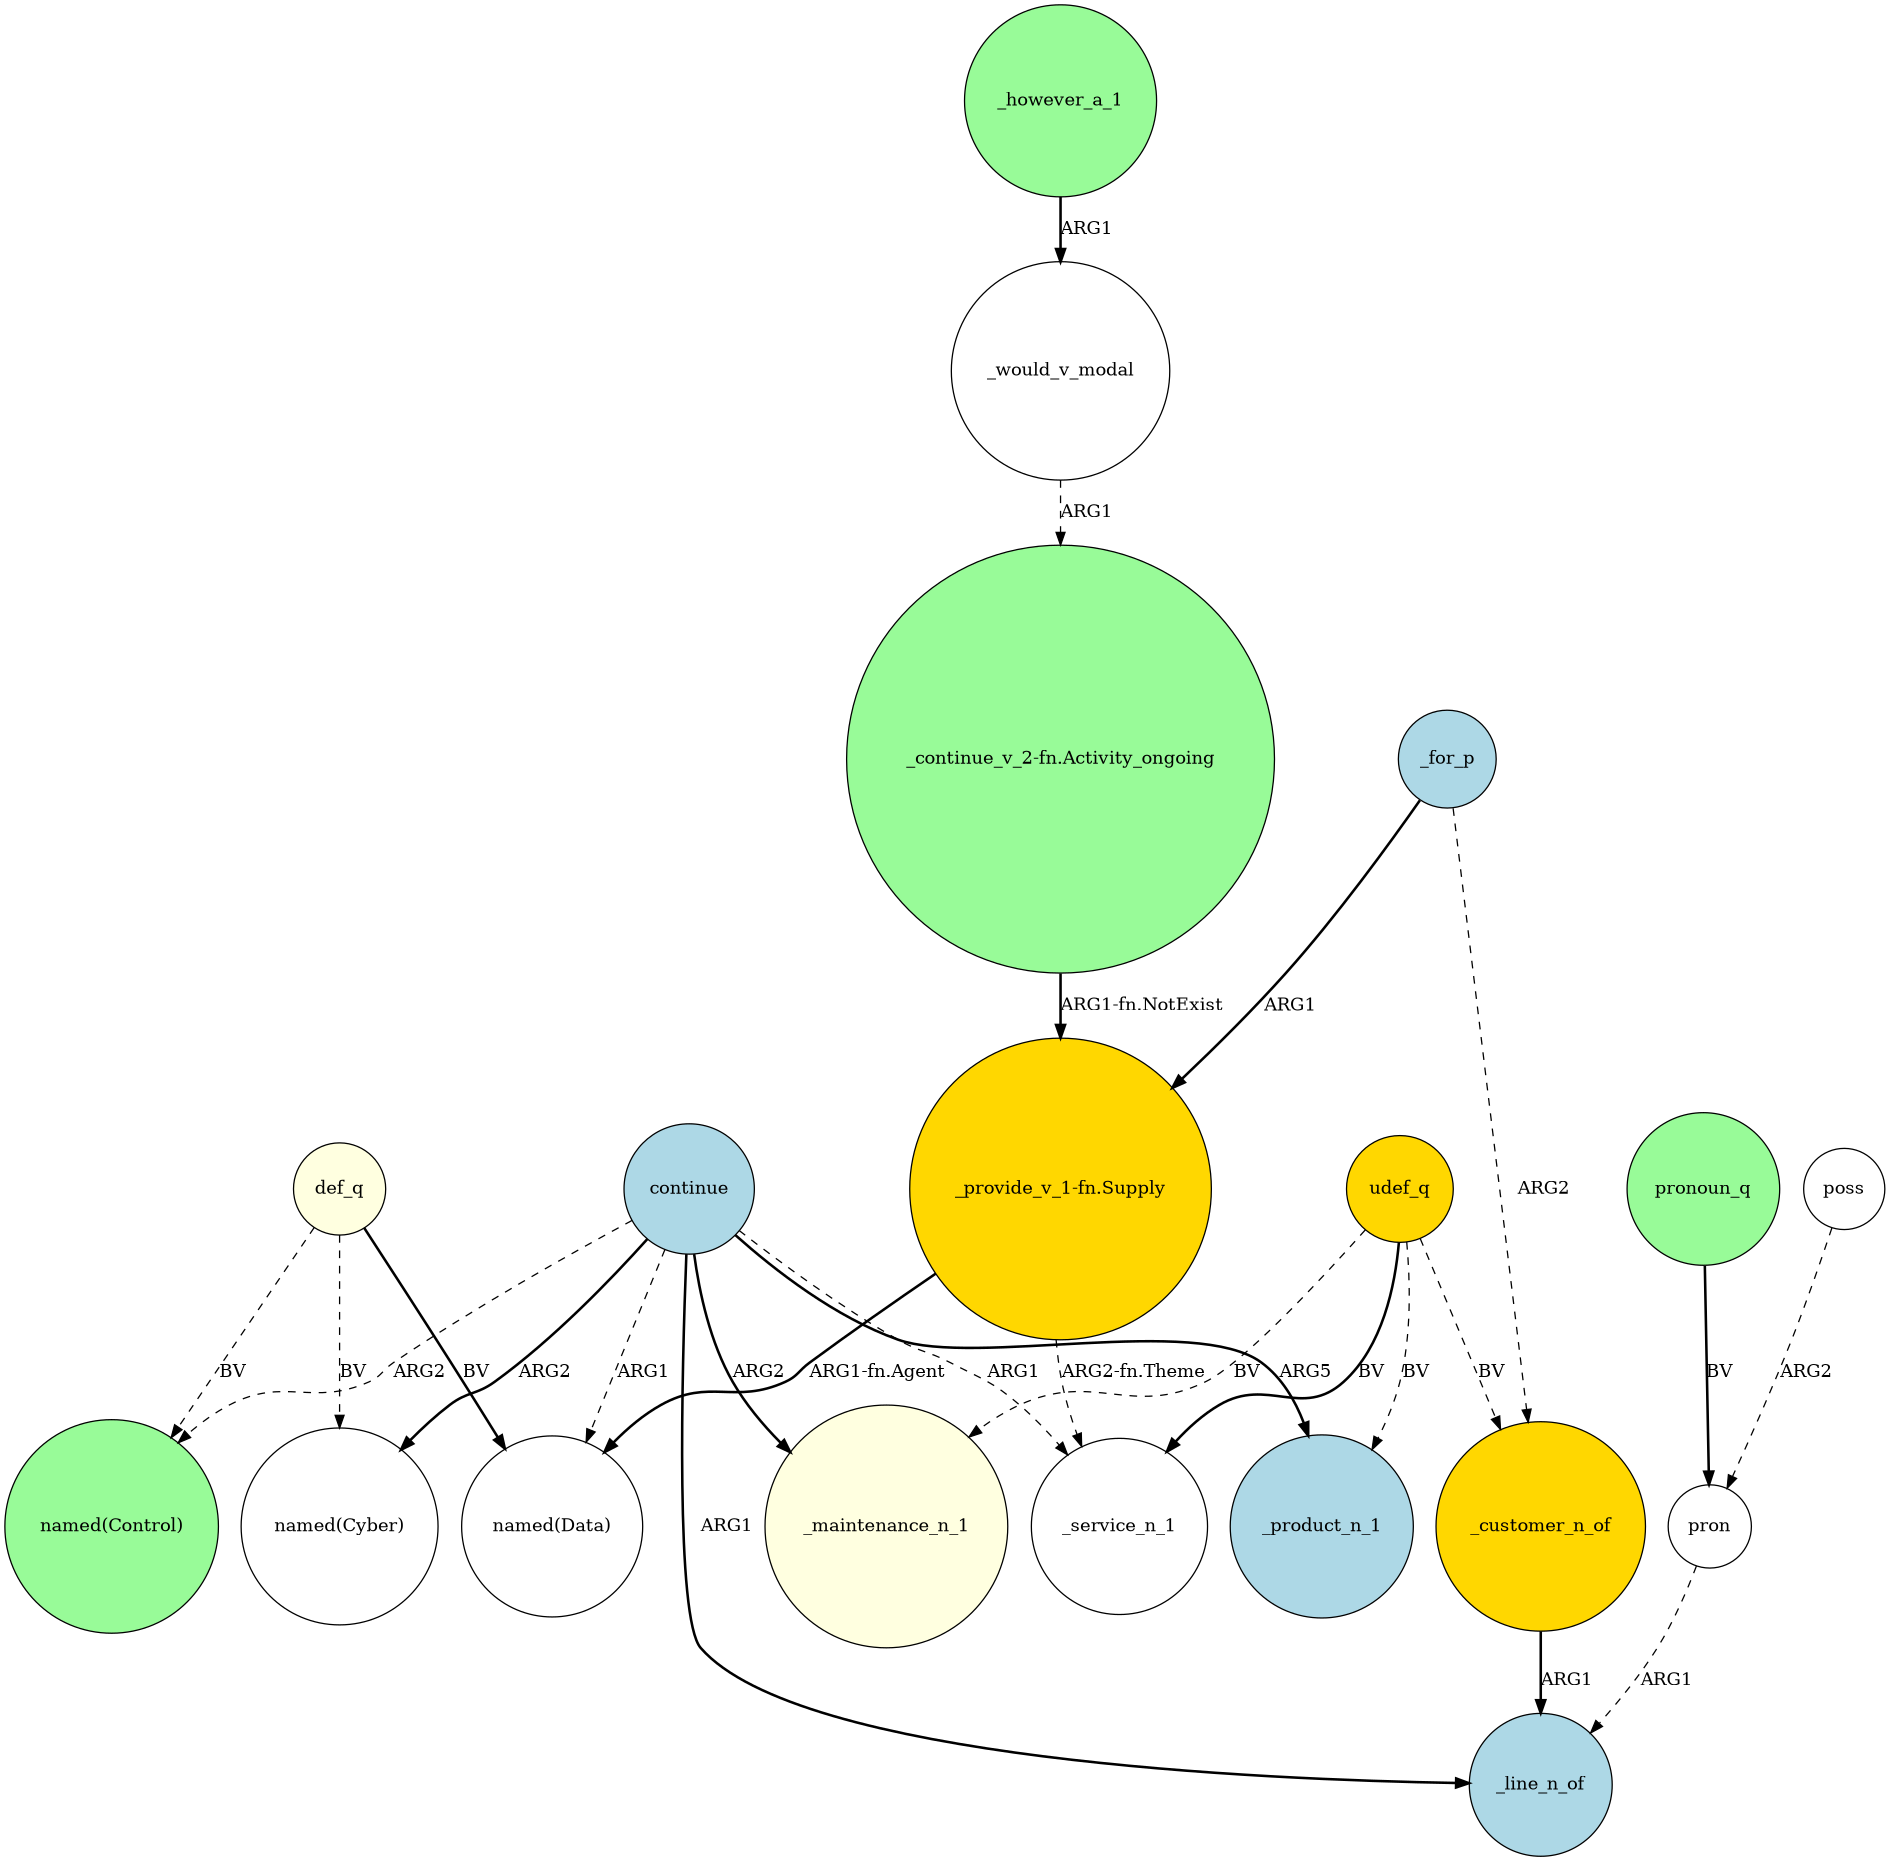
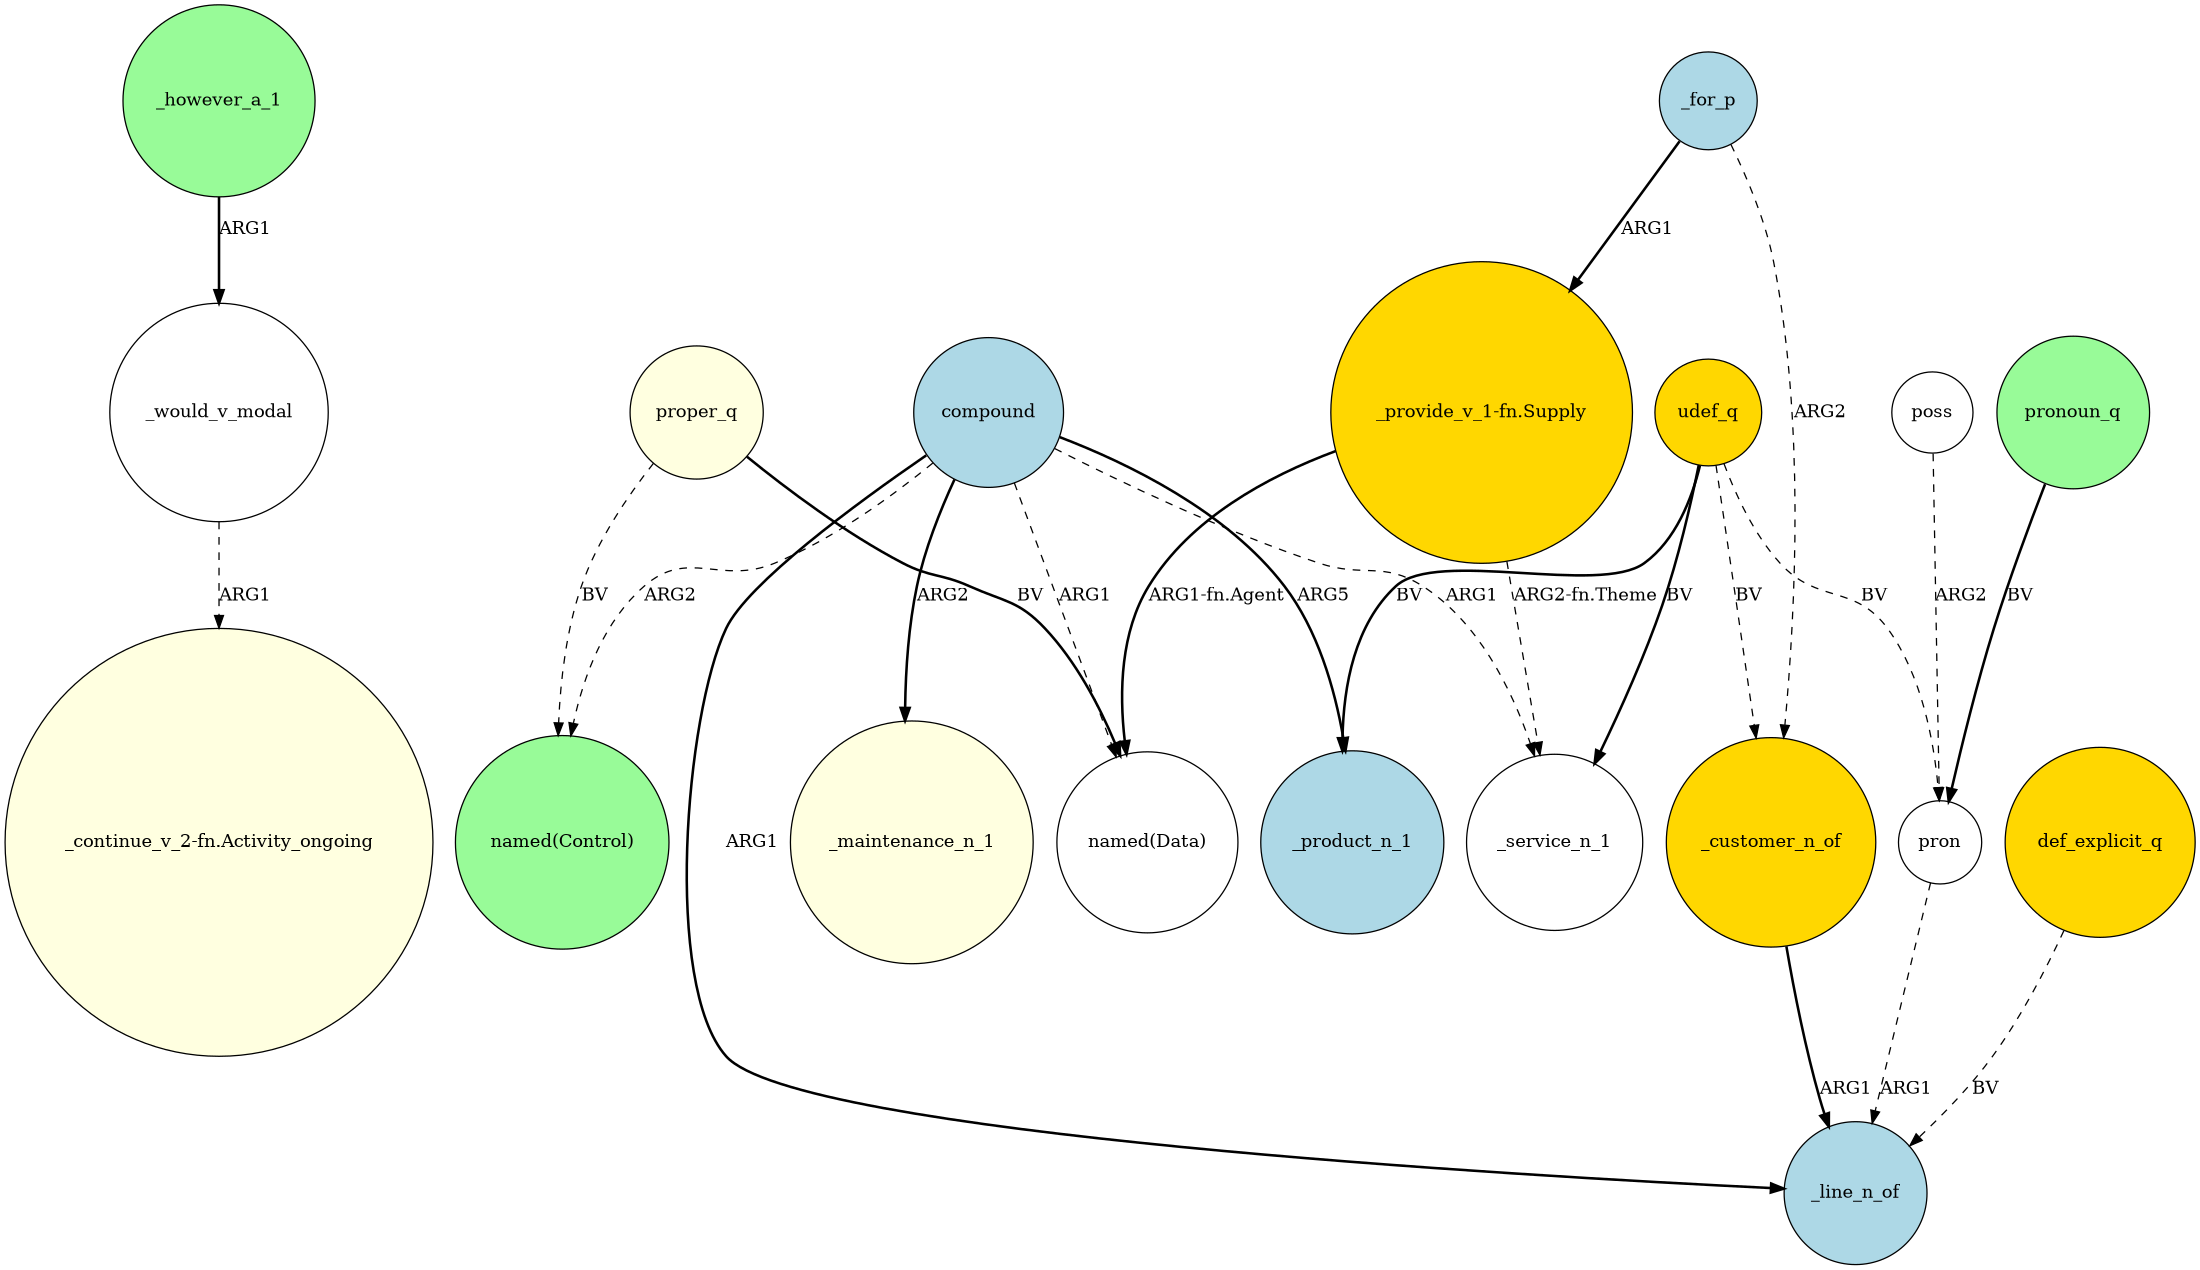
node "_continue_v_2-fn.Activity_ongoing": fillcolor palegreen -> lightyellow
node "def_explicit_q": added
edge "_continue_v_2-fn.Activity_ongoing" -> "_provide_v_1-fn.Supply": removed, label "ARG1-fn.NotExist"
node "def_q": label "def_q" -> "proper_q"
node "continue": label "continue" -> "compound"
edge "udef_q" -> "_product_n_1": style dashed -> bold
edge "udef_q" -> "_maintenance_n_1": now "udef_q" -> "pron"
node "named(Cyber)": removed
